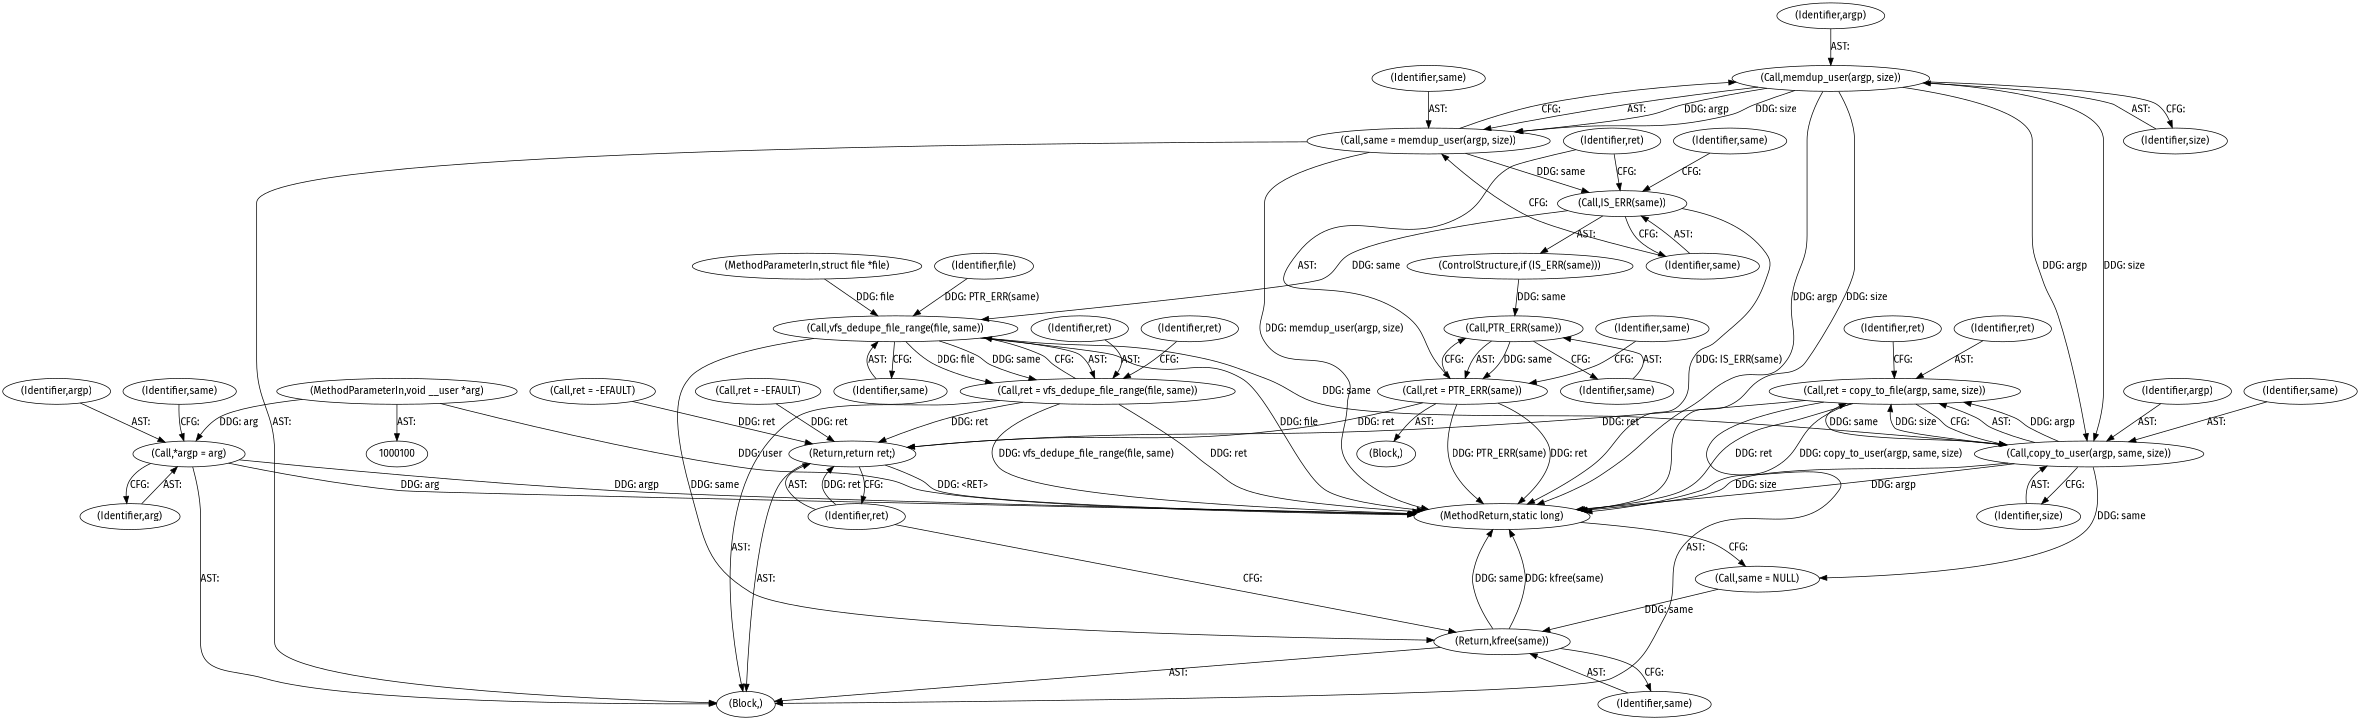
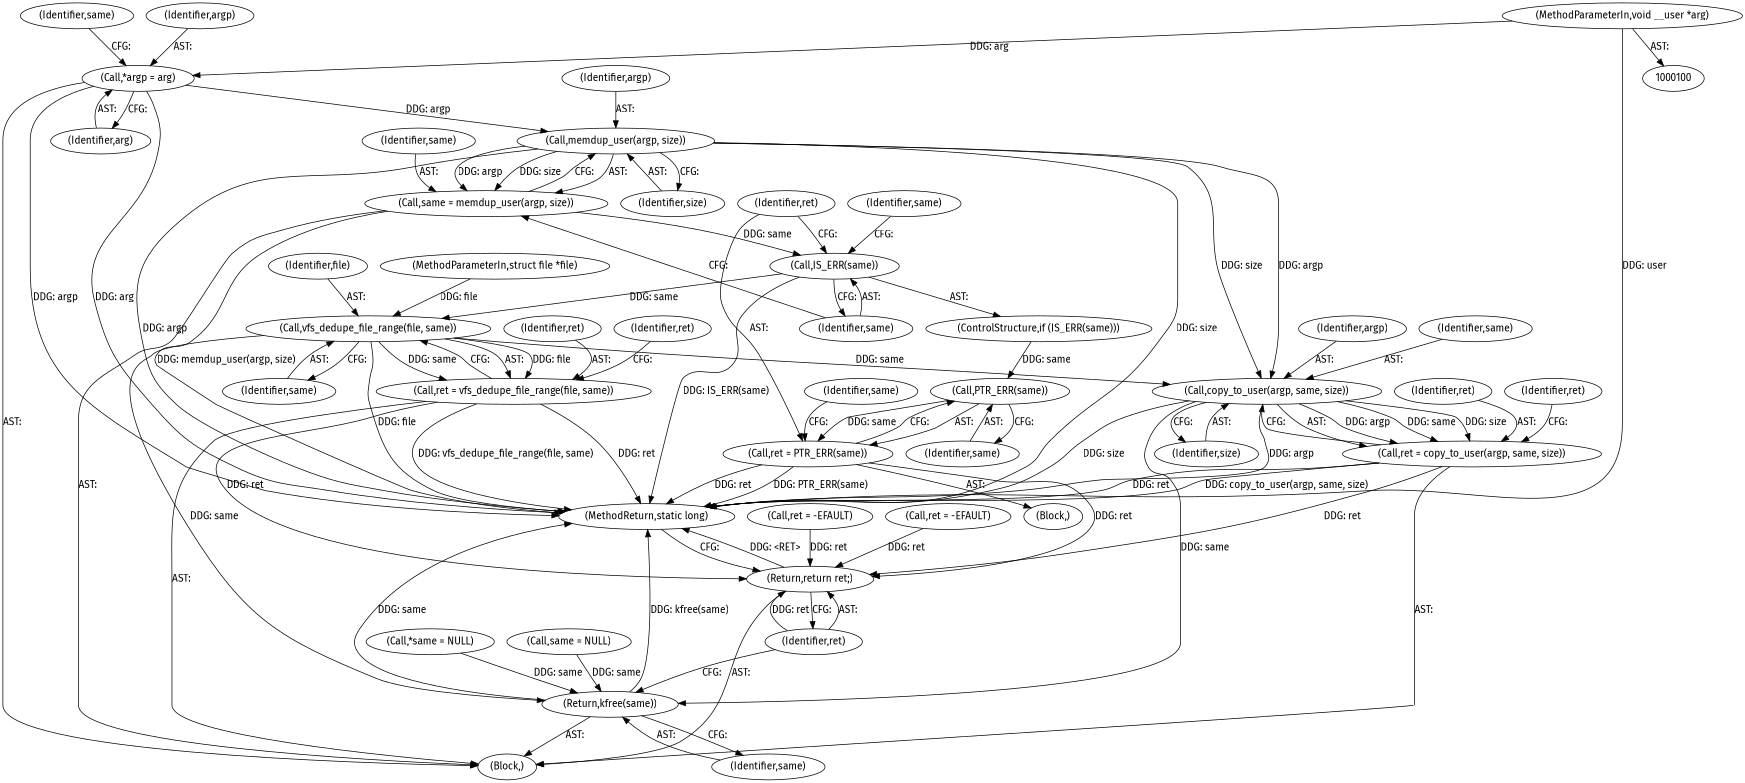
edge "(Call,*argp = arg)" -> "(Call,memdup_user(argp, size))": added, label "DDG: argp"
edge "(Identifier,file)" -> "(Call,vfs_dedupe_file_range(file, same))": label "DDG: PTR_ERR(same)" -> "AST: "
node "(Call,ret = copy_to_file(argp, same, size))": label "(Call,ret = copy_to_file(argp, same, size))" -> "(Call,ret = copy_to_user(argp, same, size))"
edge "(MethodReturn,static long)" -> "(Call,same = NULL)": now "(MethodReturn,static long)" -> "(Return,return ret;)"
edge "(Call,copy_to_user(argp, same, size))" -> "(Call,same = NULL)": now "(Call,copy_to_user(argp, same, size))" -> "(Return,kfree(same))"
node "(Call,*same = NULL)": added
